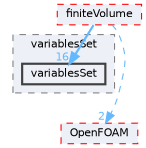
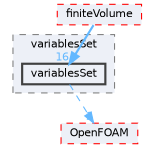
edge "finiteVolume" -> "OpenFOAM": now "variablesSet" -> "OpenFOAM"
